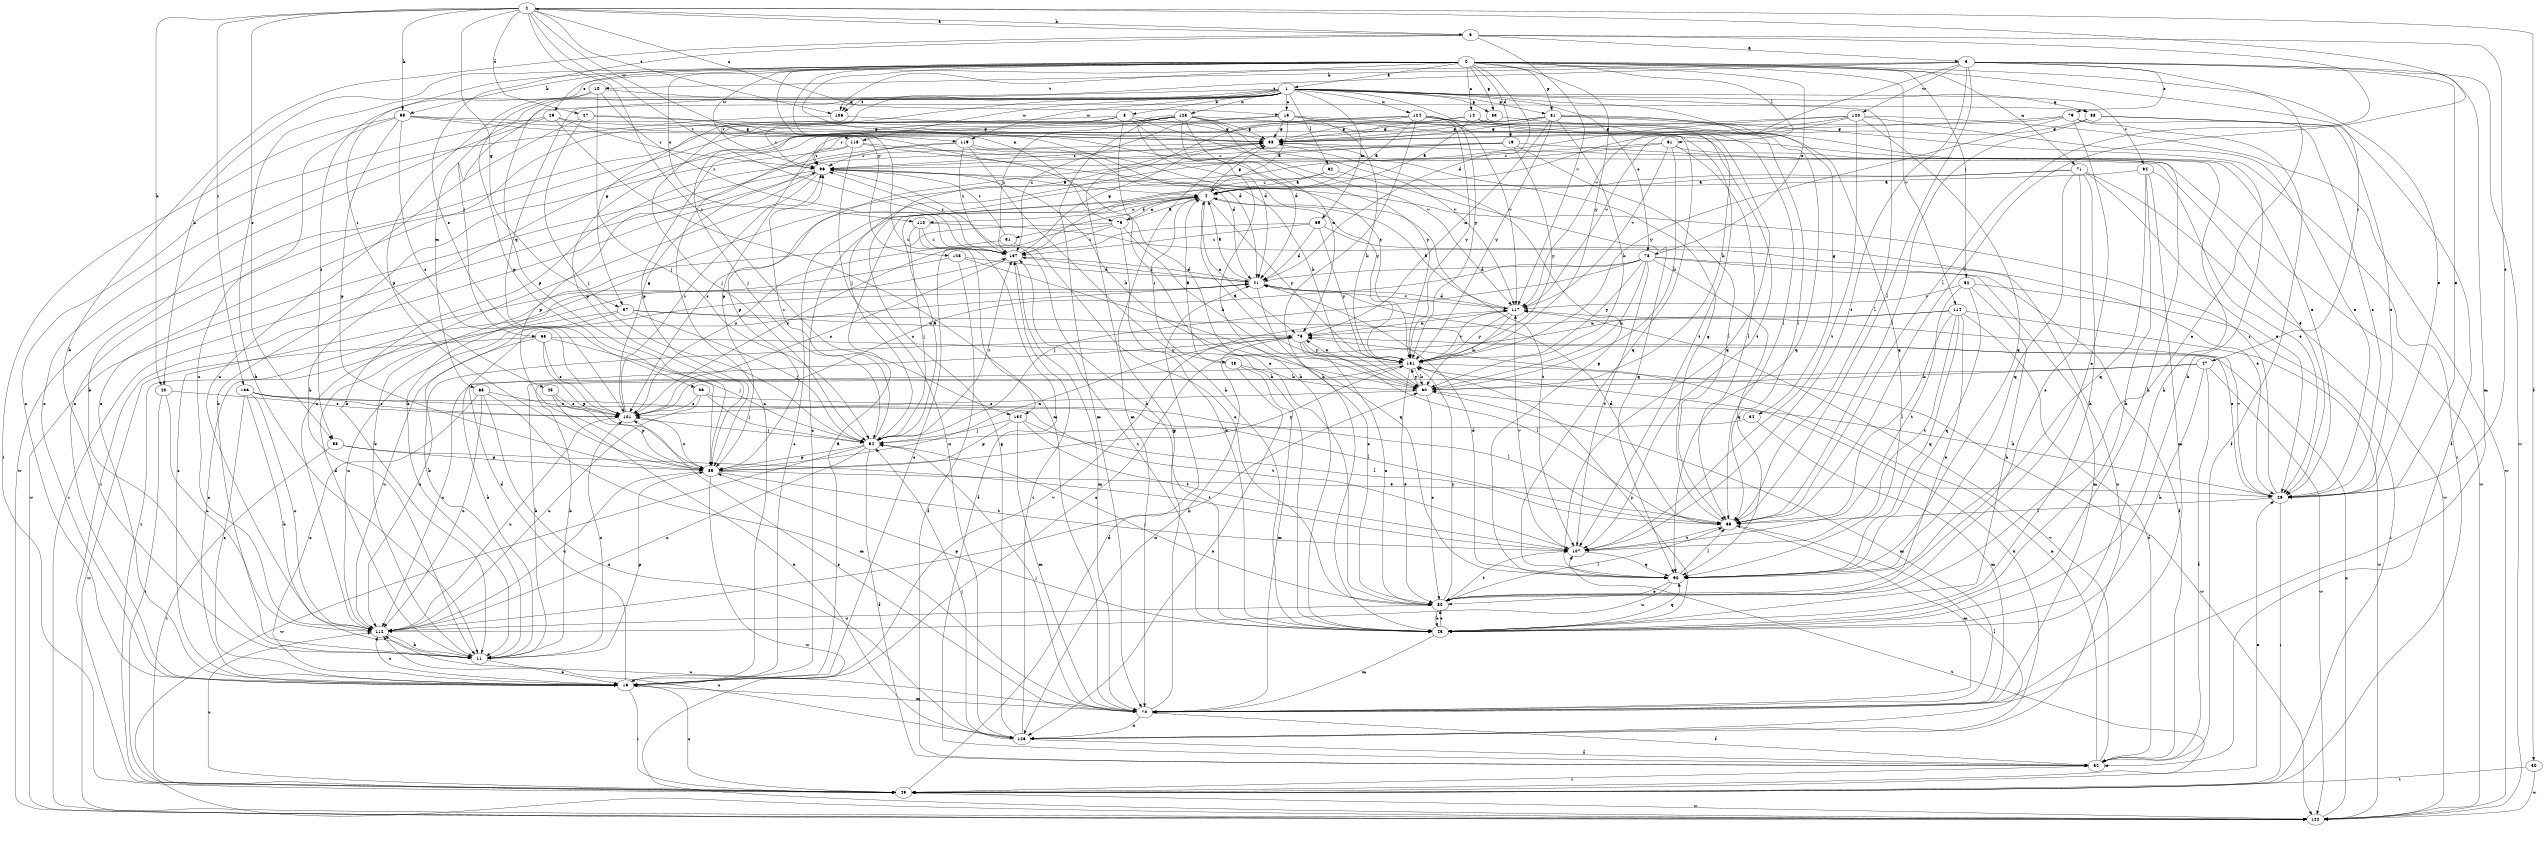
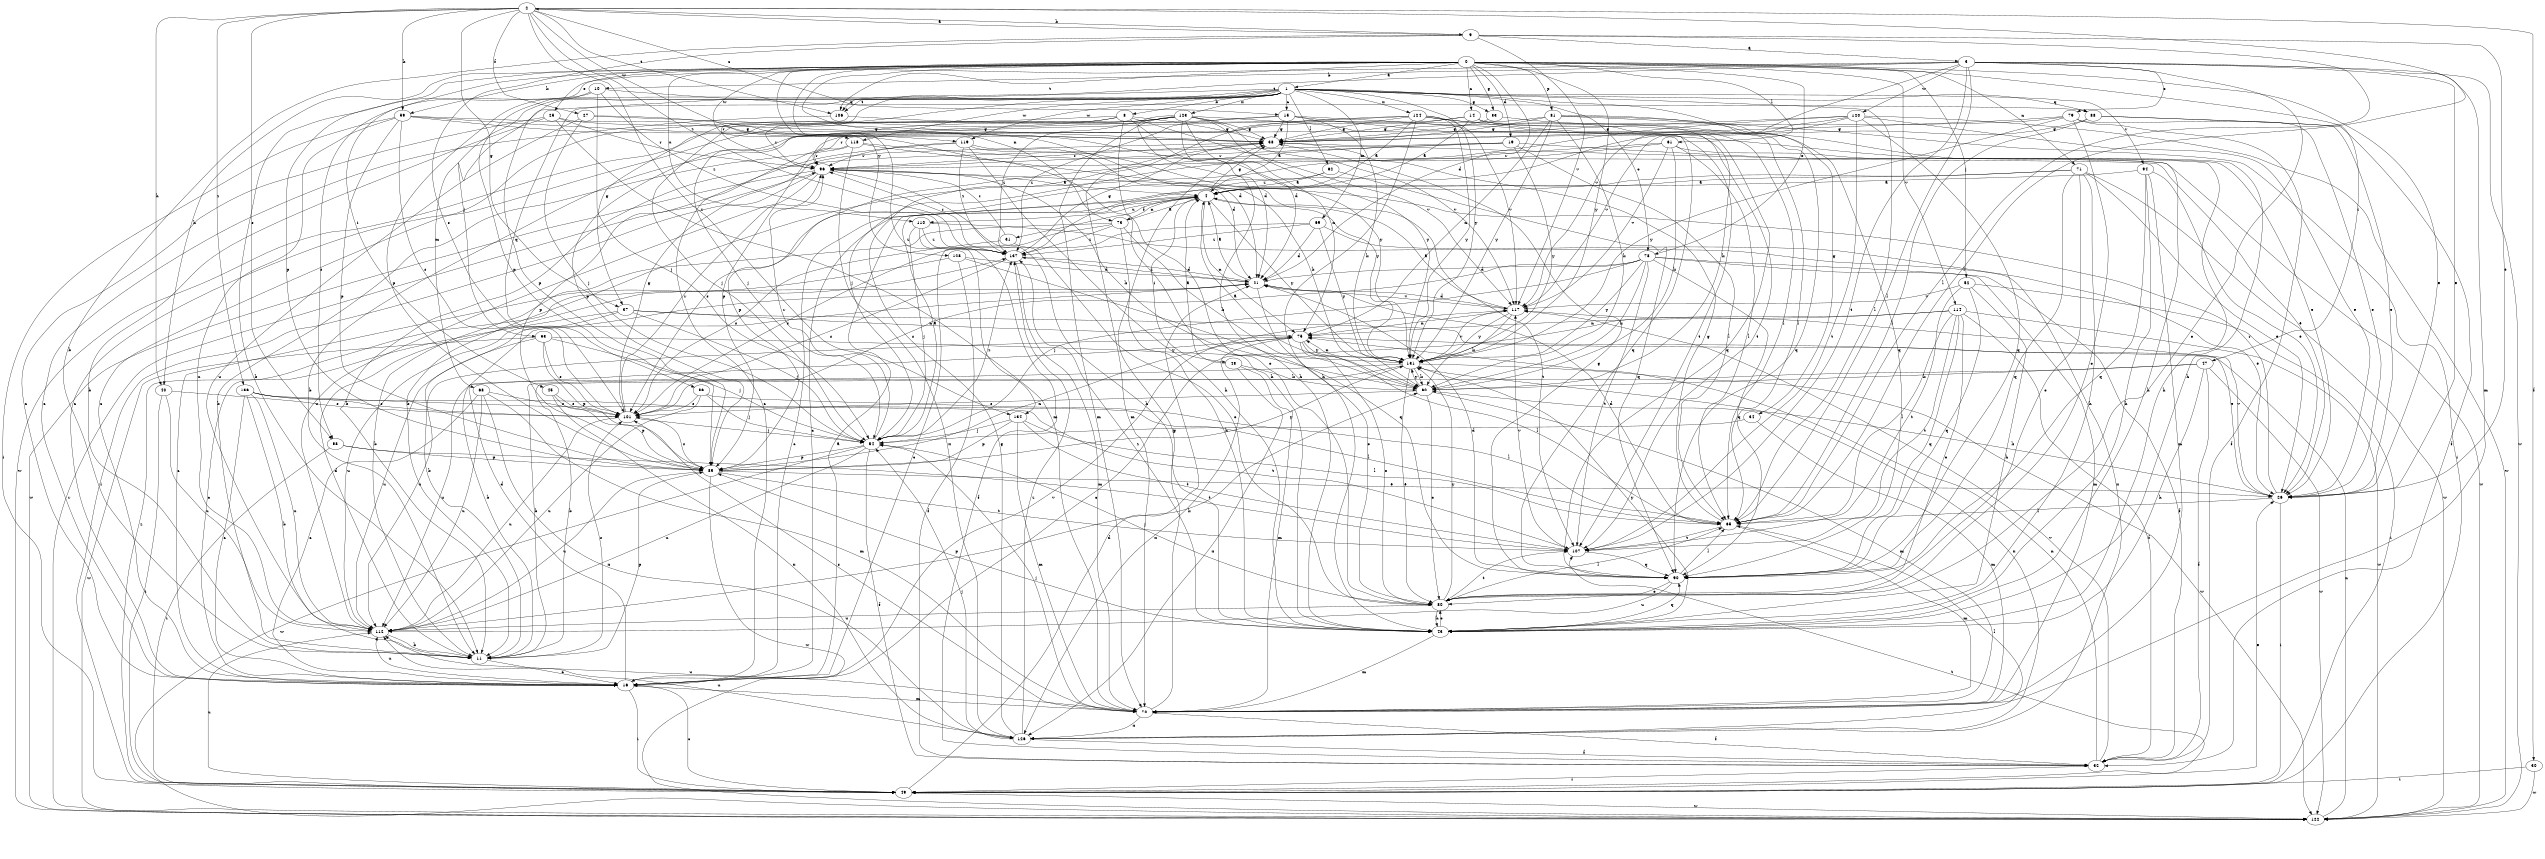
edge "1" -> "81": removed, label "p"
edge "81" -> "85": now "0" -> "85"
